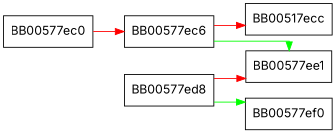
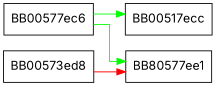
edge "BB00577ec6" -> "BB00517ecc": color red -> green
node "BB00577ec0": removed
node "BB00577ee1": label "BB00577ee1" -> "BB80577ee1"
node "BB00577ed8": label "BB00577ed8" -> "BB00573ed8"
node "BB00577ef0": removed
